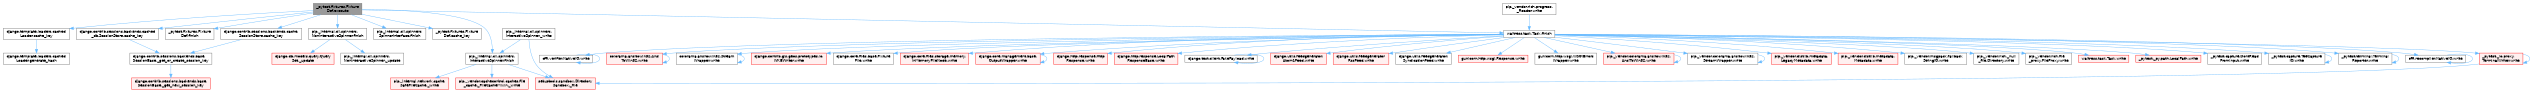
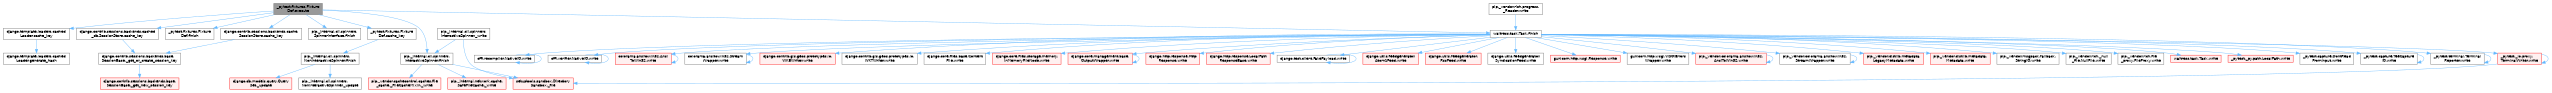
edge "_pytest.fixtures.Fixture Def.execute" -> "pip._internal.cli.spinners. NonInteractiveSpinner.finish": now "_pytest.fixtures.Fixture Def.cache_key" -> "pip._internal.cli.spinners. NonInteractiveSpinner.finish"
node "django.core.files.base.Fixture File.write": label "django.core.files.base.Fixture File.write" -> "django.core.files.base.Content File.write"
node "django.contrib.gis.geos.prototypes.io. WKTWriter.write": added
node "pip._vendor.rich._null _file.Directory.write": label "pip._vendor.rich._null _file.Directory.write" -> "pip._vendor.rich._null _file.NullFile.write"
